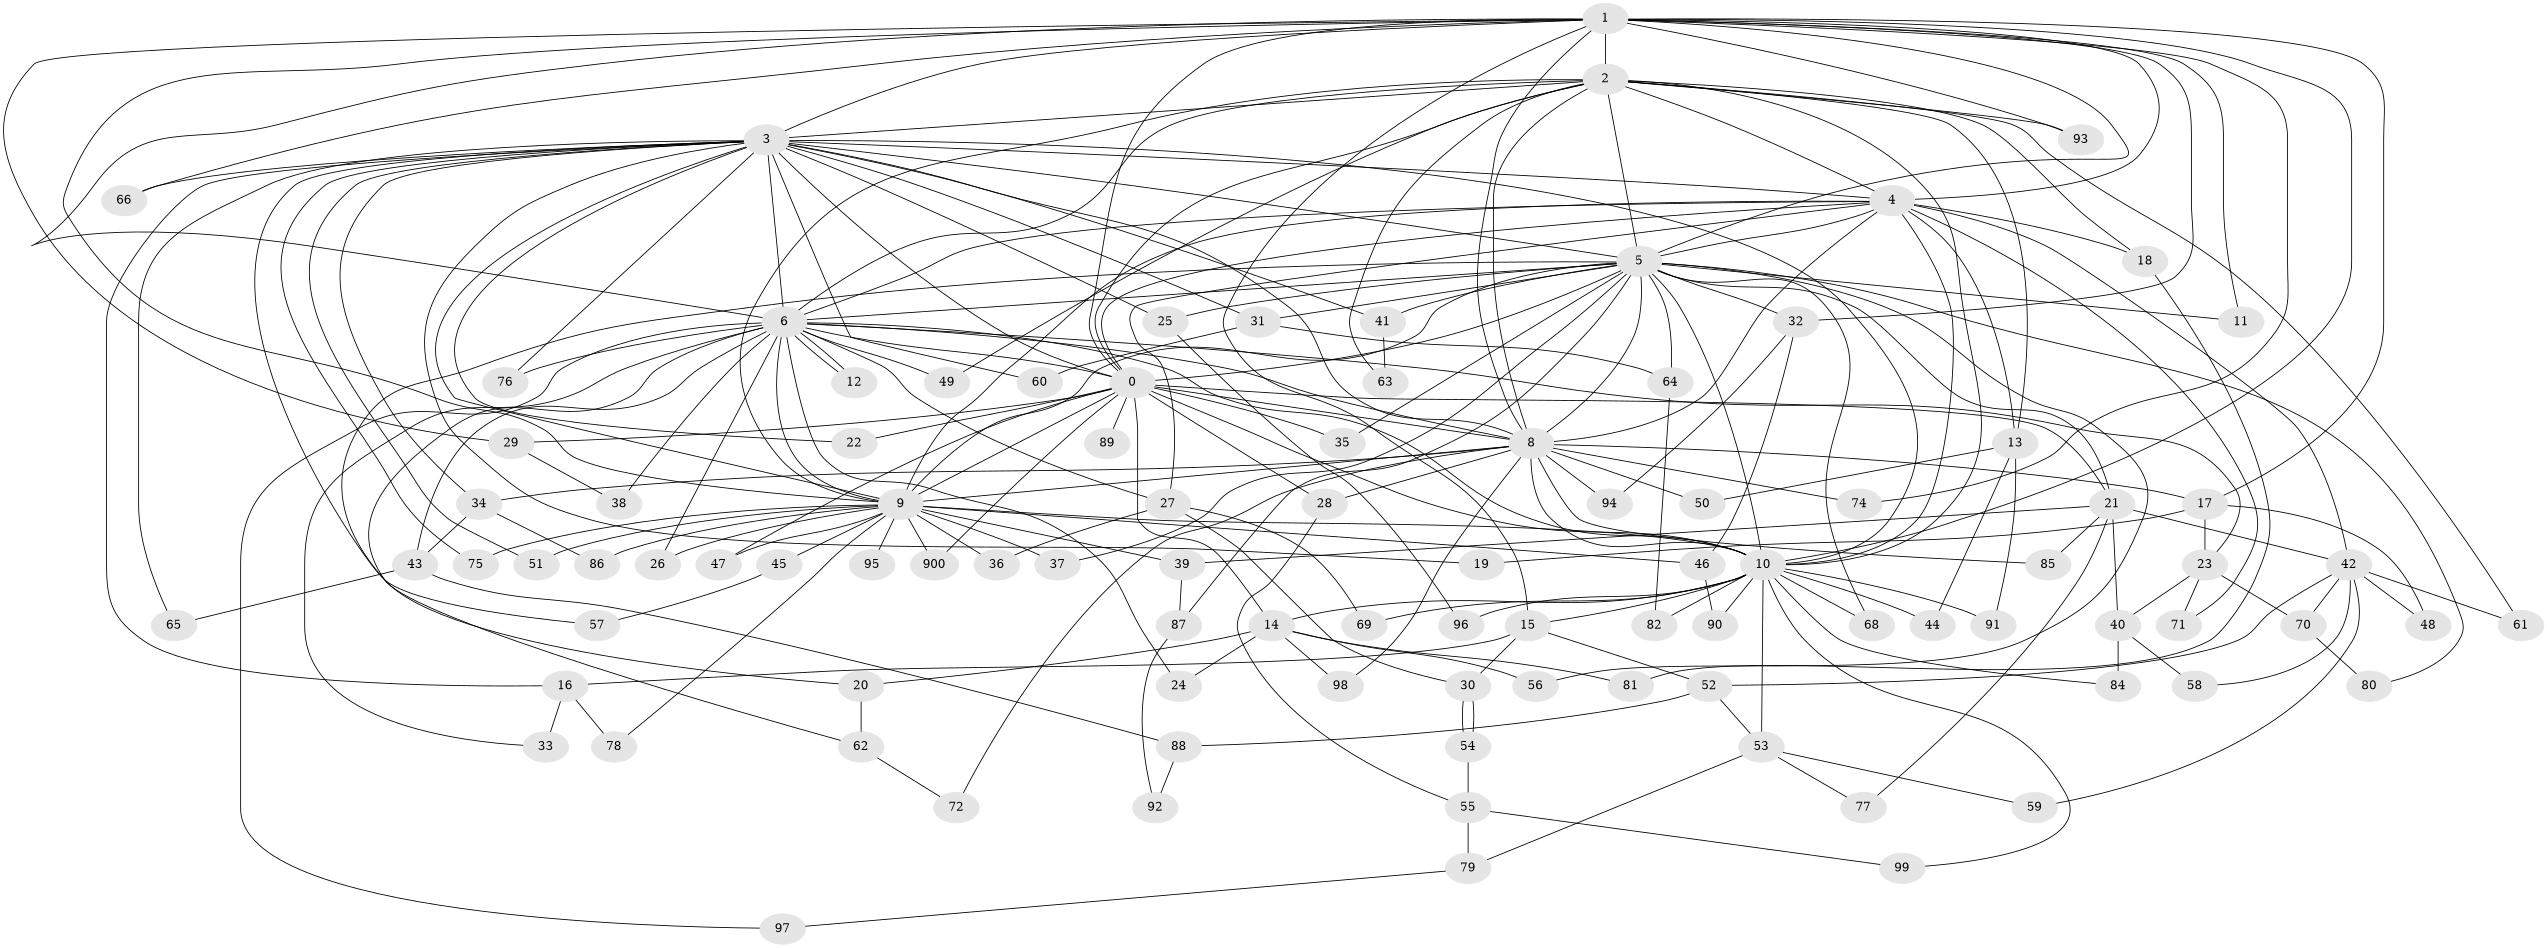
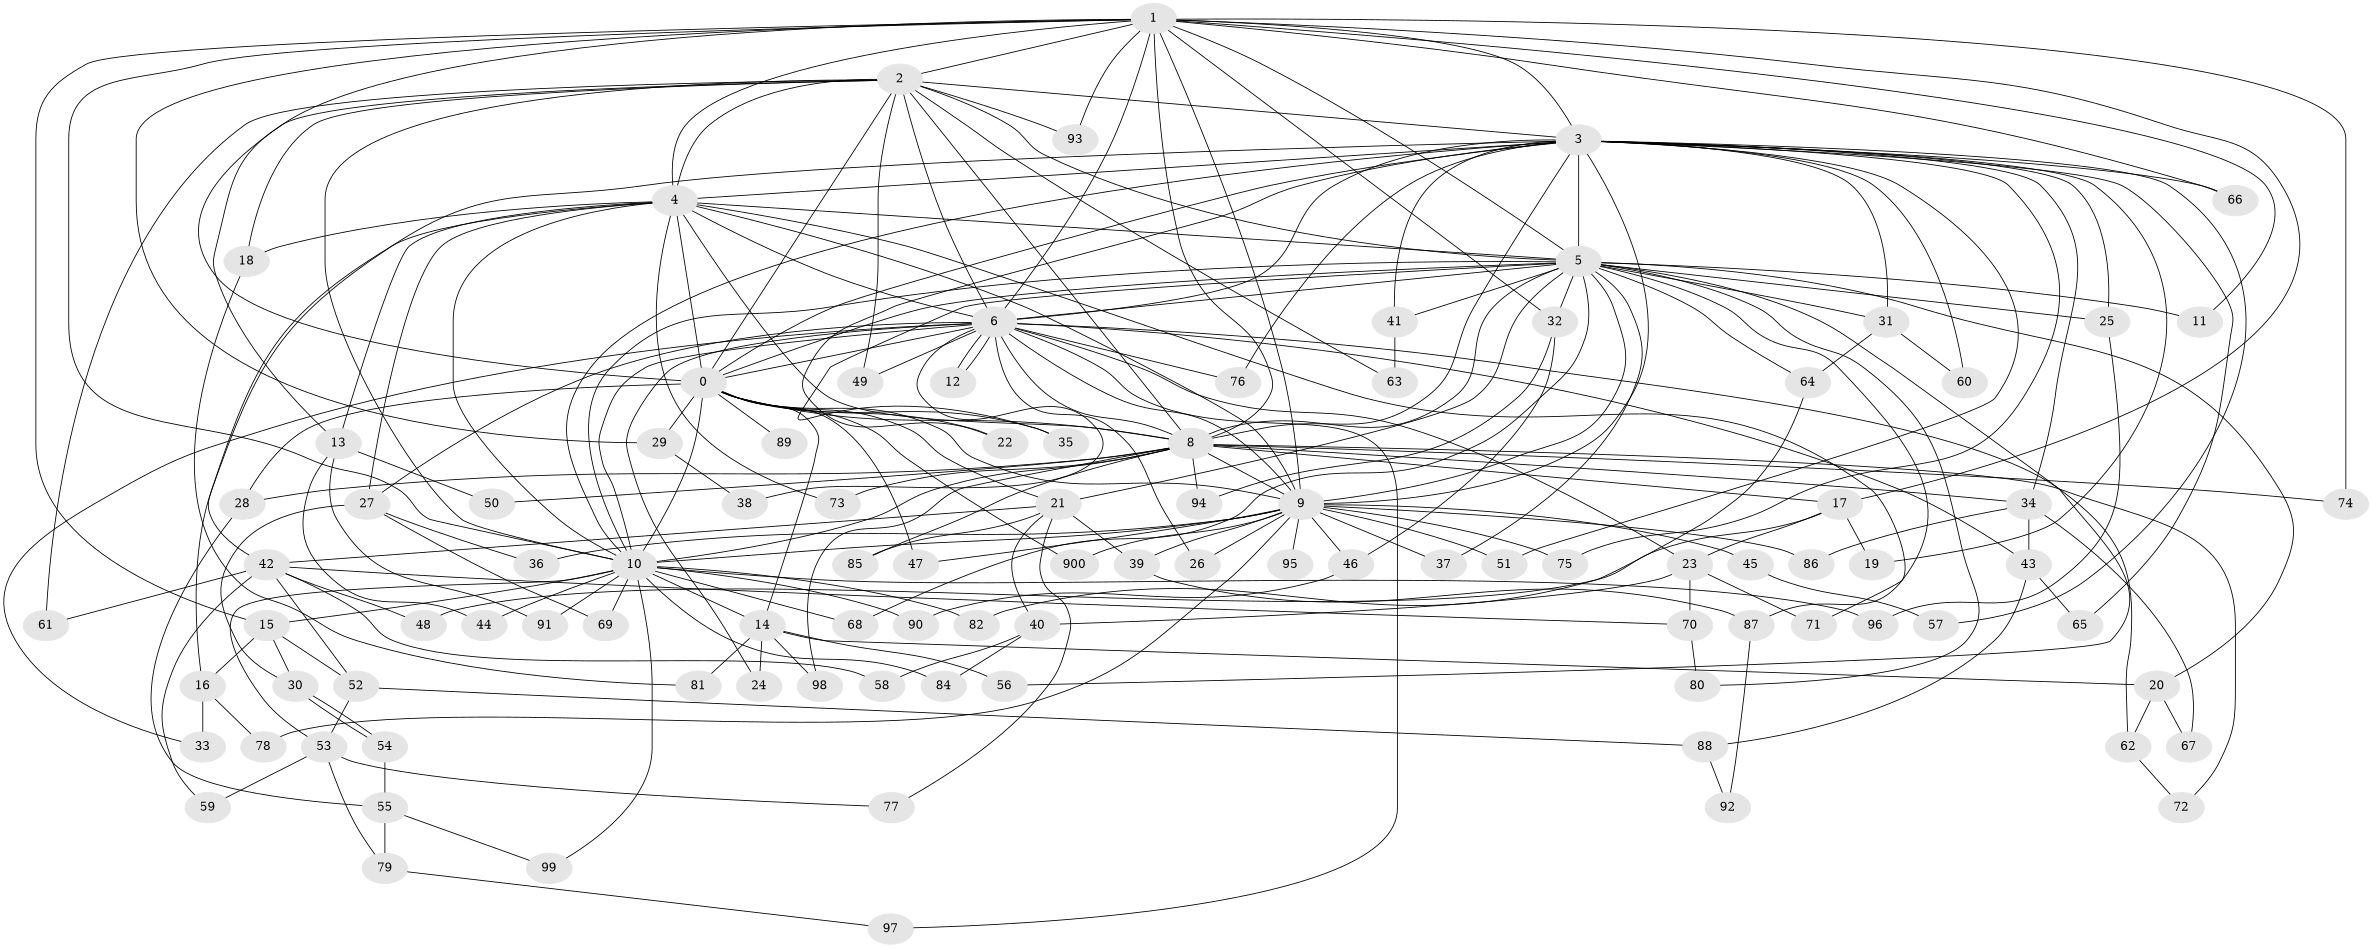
edge "2" -- "9": removed
node "73": added
node "67": added
